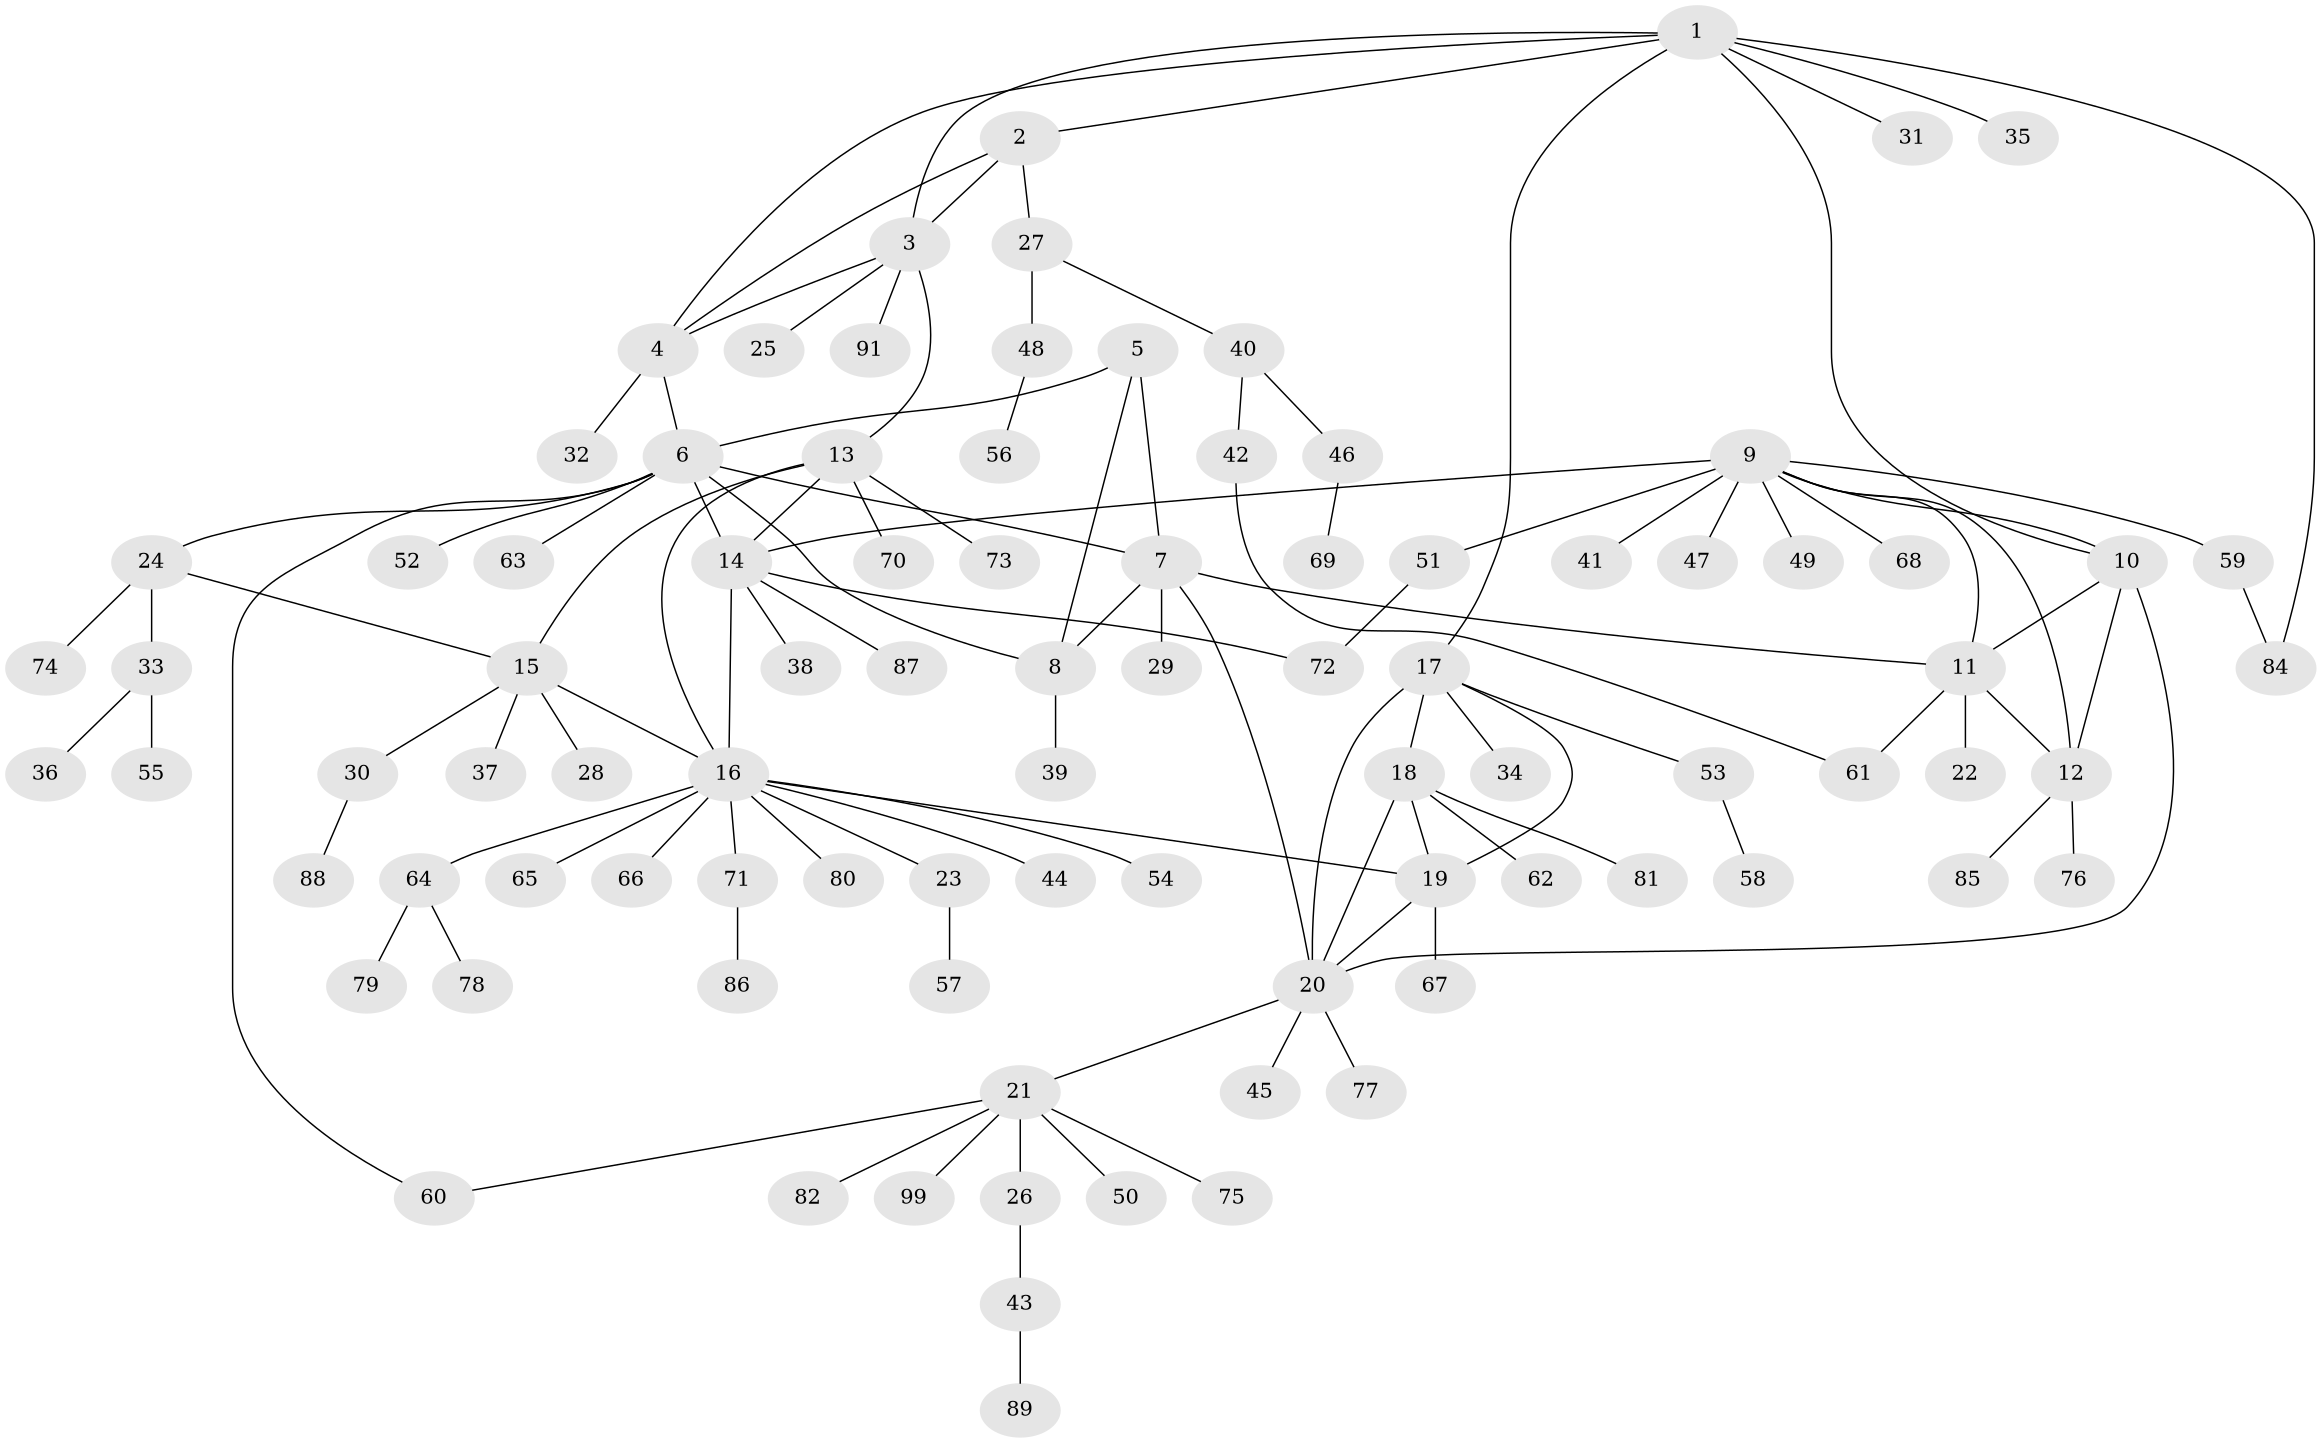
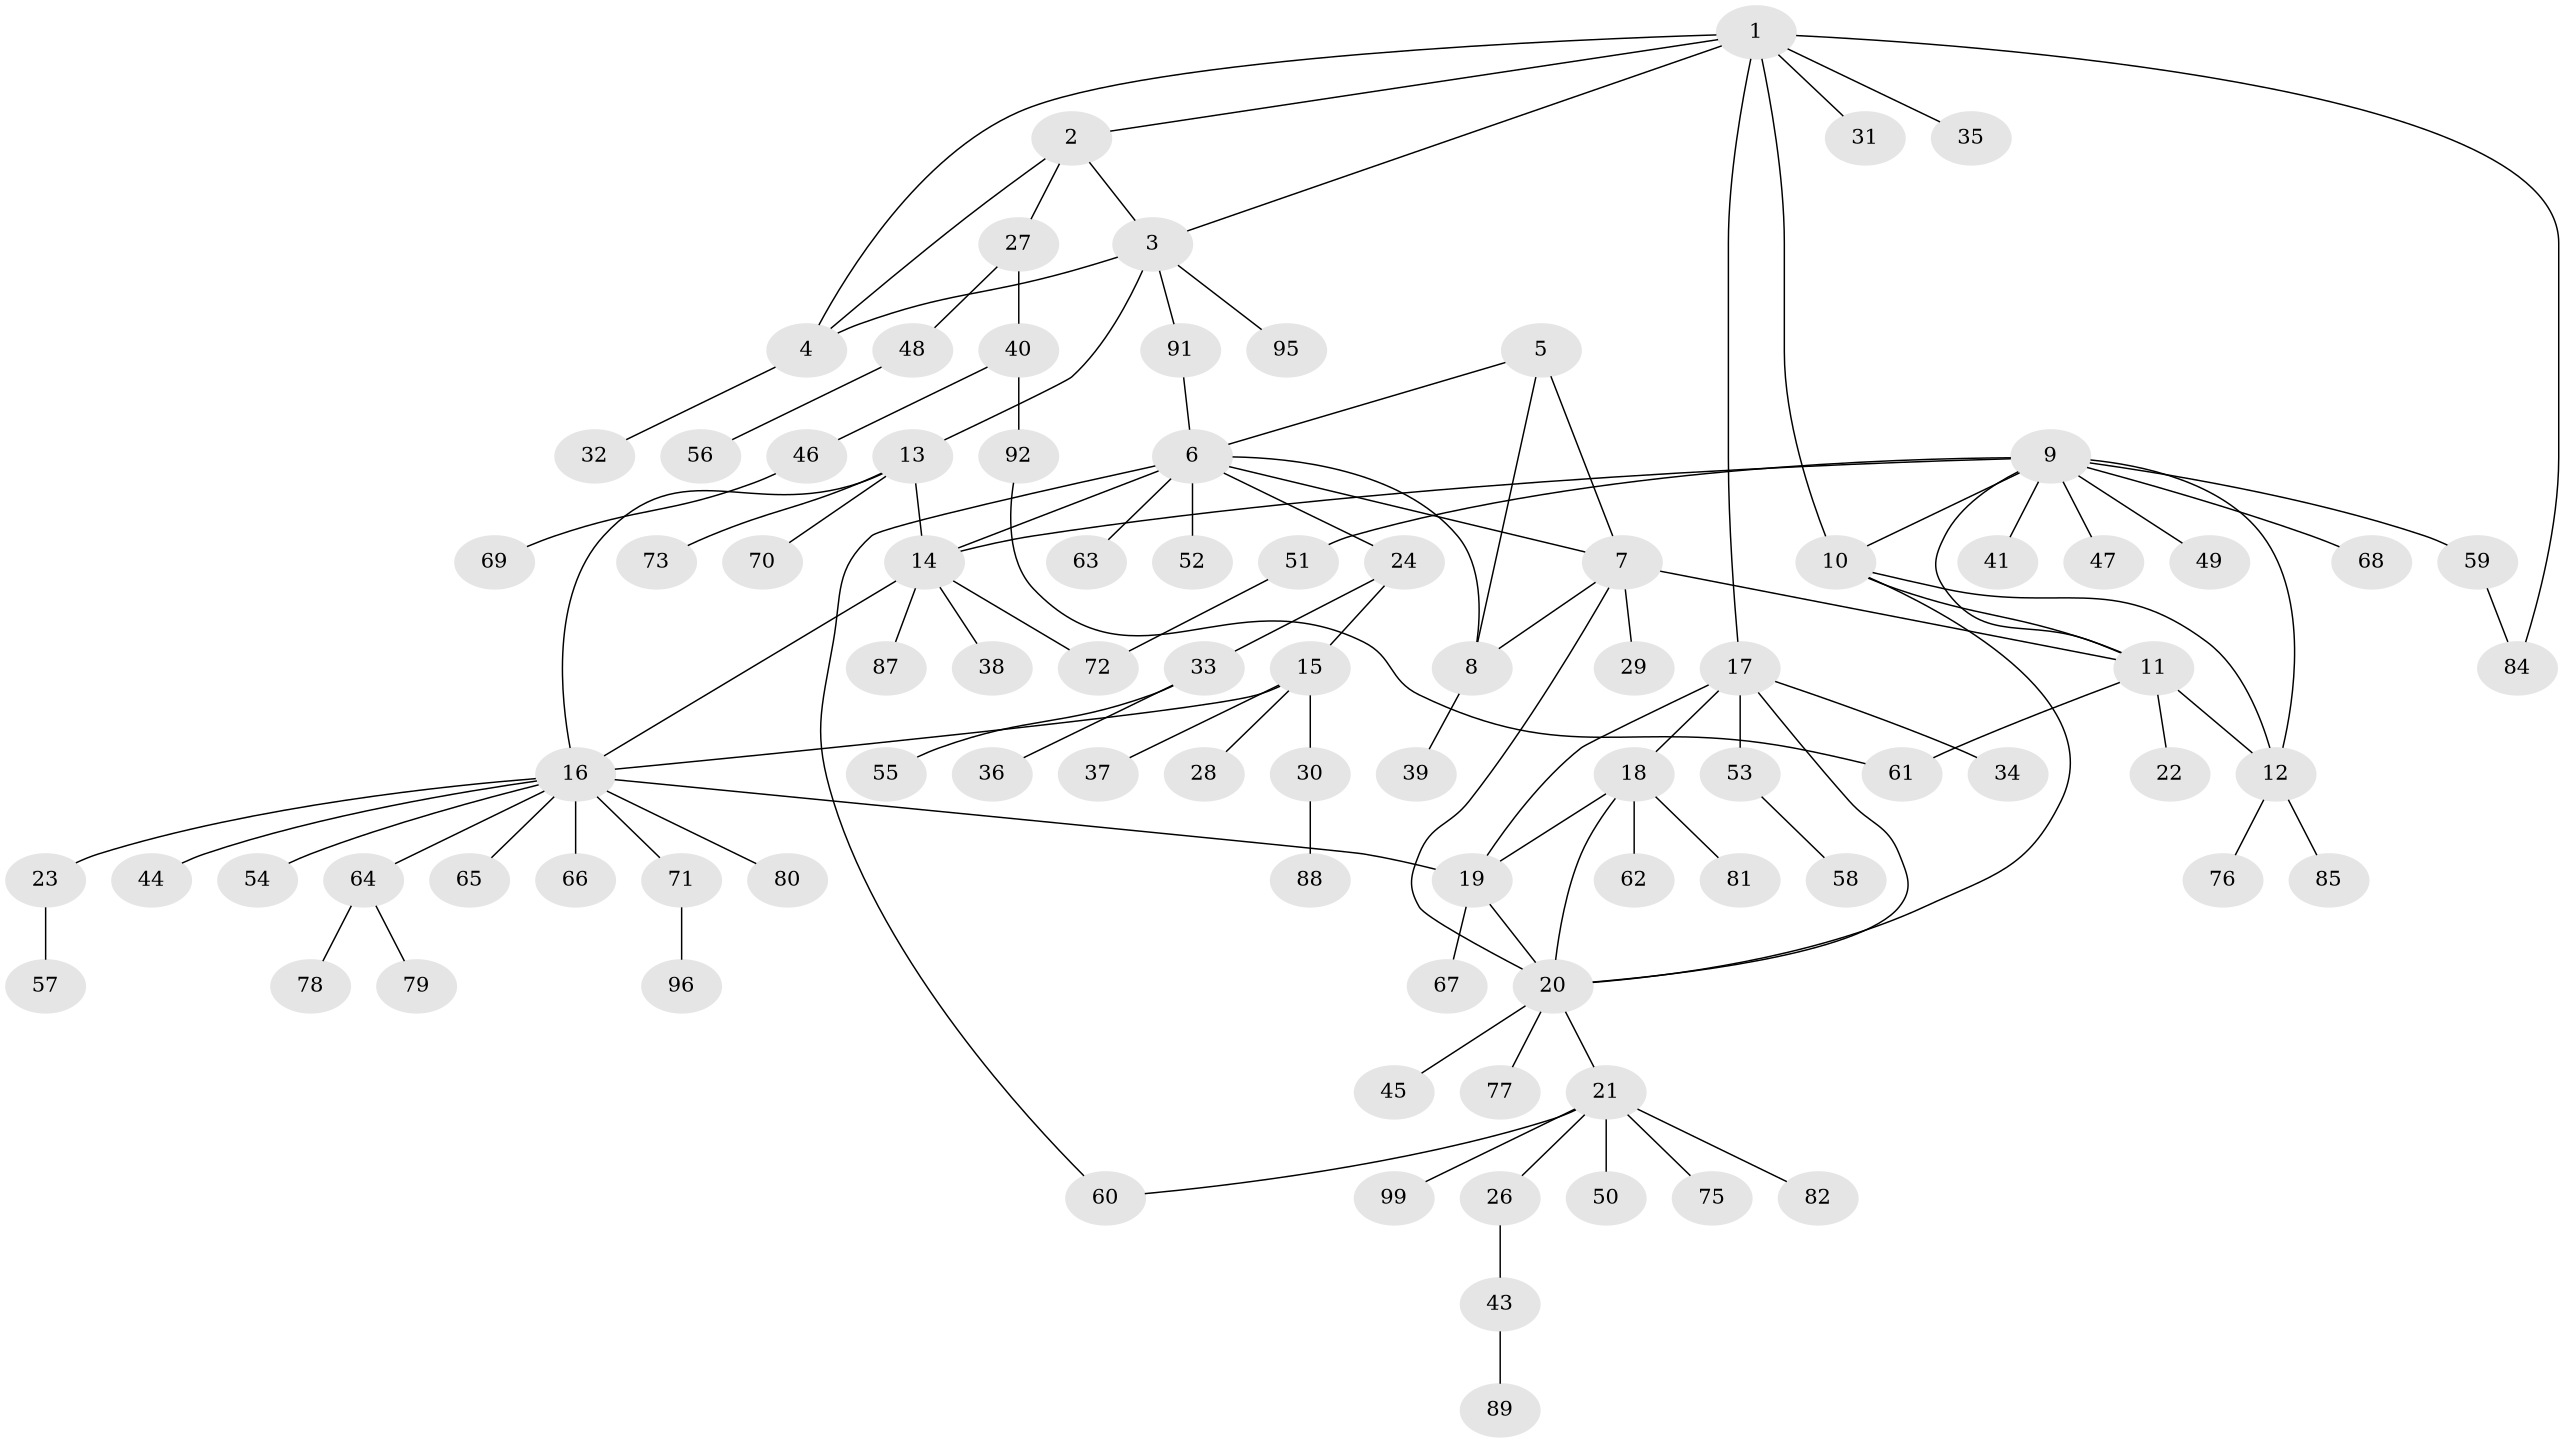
node "25": label "25" -> "95"
edge "4" -- "6": now "91" -- "6"
node "42": label "42" -> "92"
edge "13" -- "15": removed
node "74": removed
node "86": label "86" -> "96"
